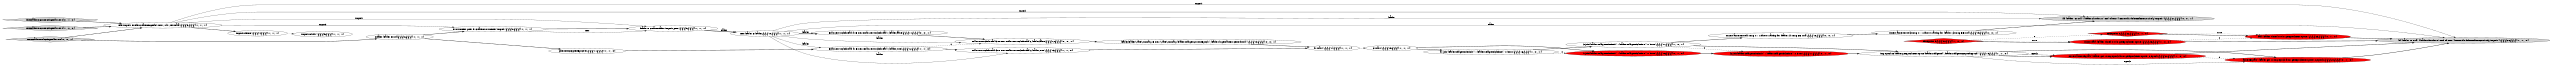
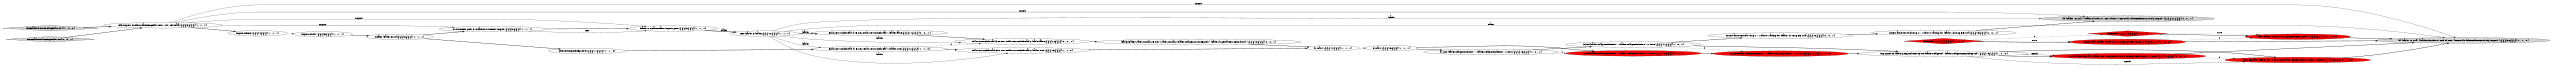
node "testLeaderInConnectingFollowers['0', '1', '0']": removed
edge "testLeaderInElectingFollowers['0', '0', '1']" -> "Leader leader = null@@@6@@@['1', '1', '1']": now "tmpDir.mkdir()@@@5@@@['1', '1', '1']" -> "Leader leader = null@@@6@@@['1', '1', '1']"
